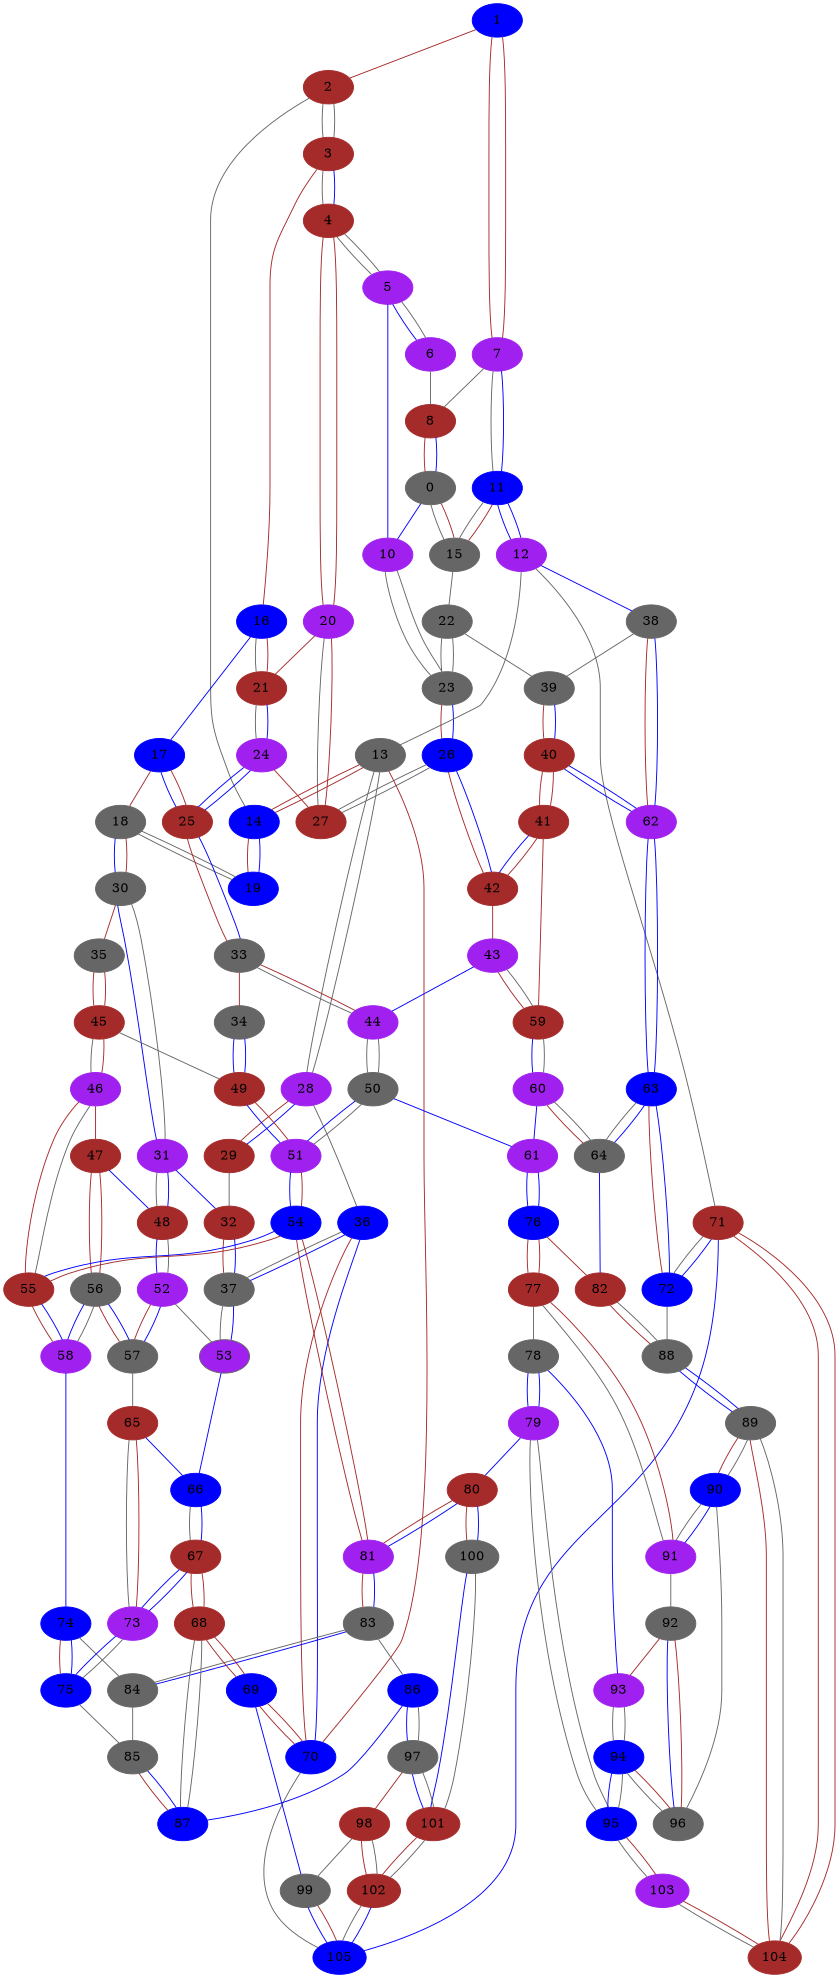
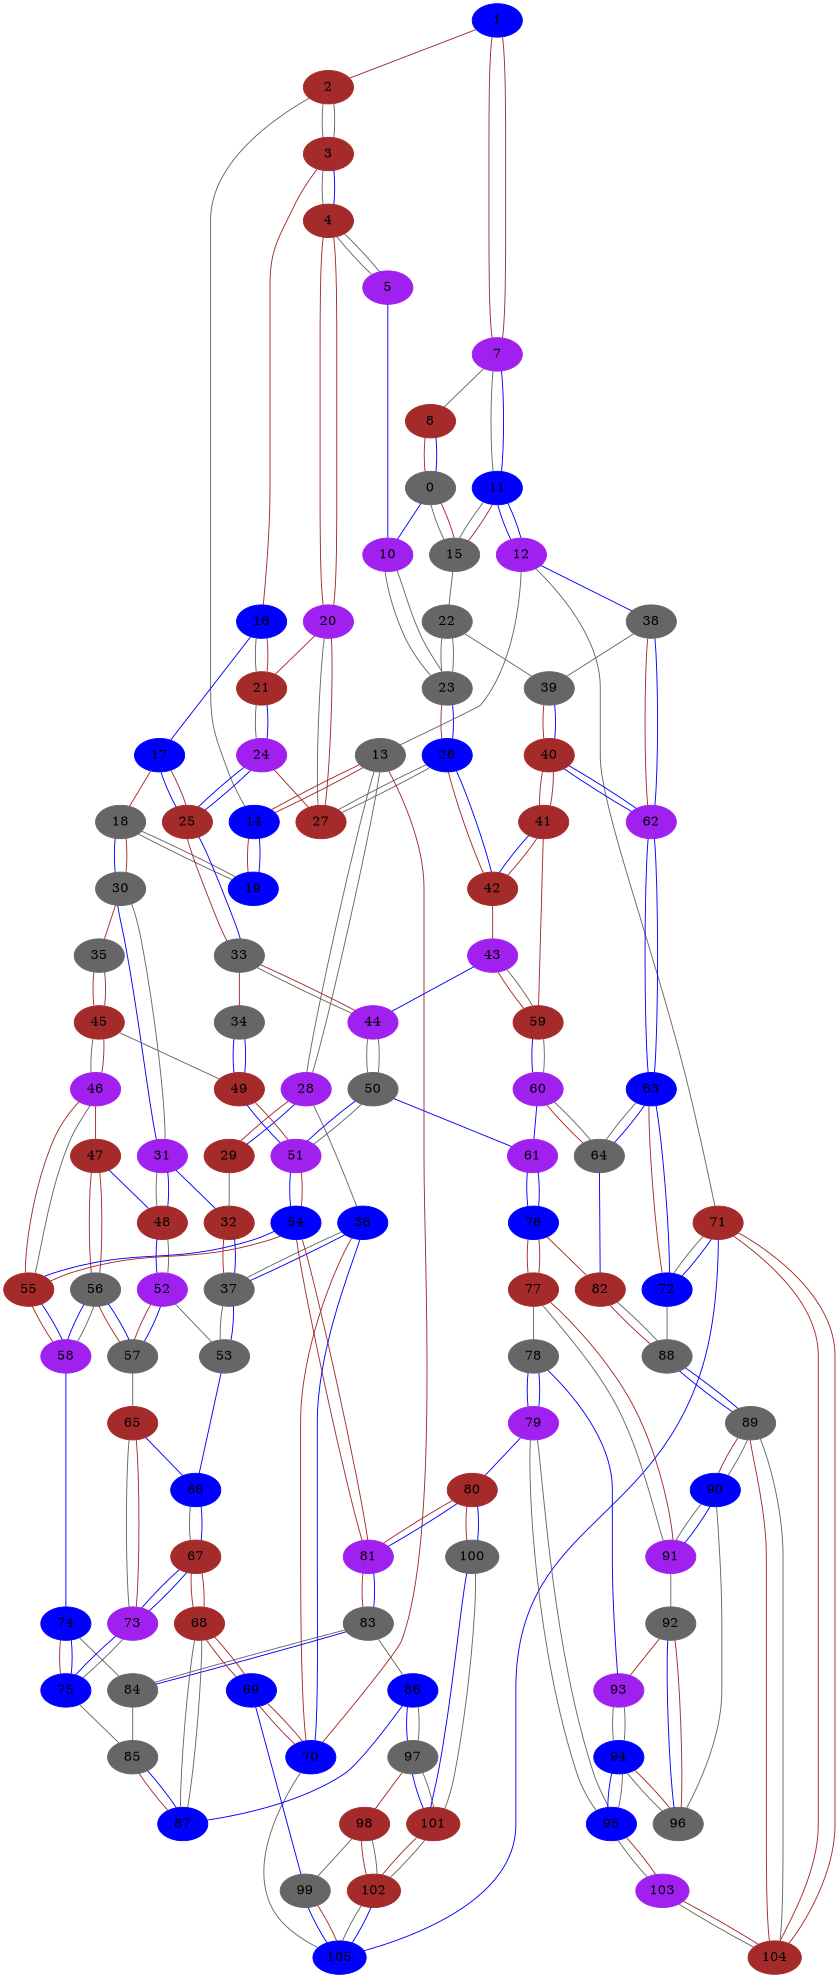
node "6": removed
node "53": fillcolor purple -> gray40
